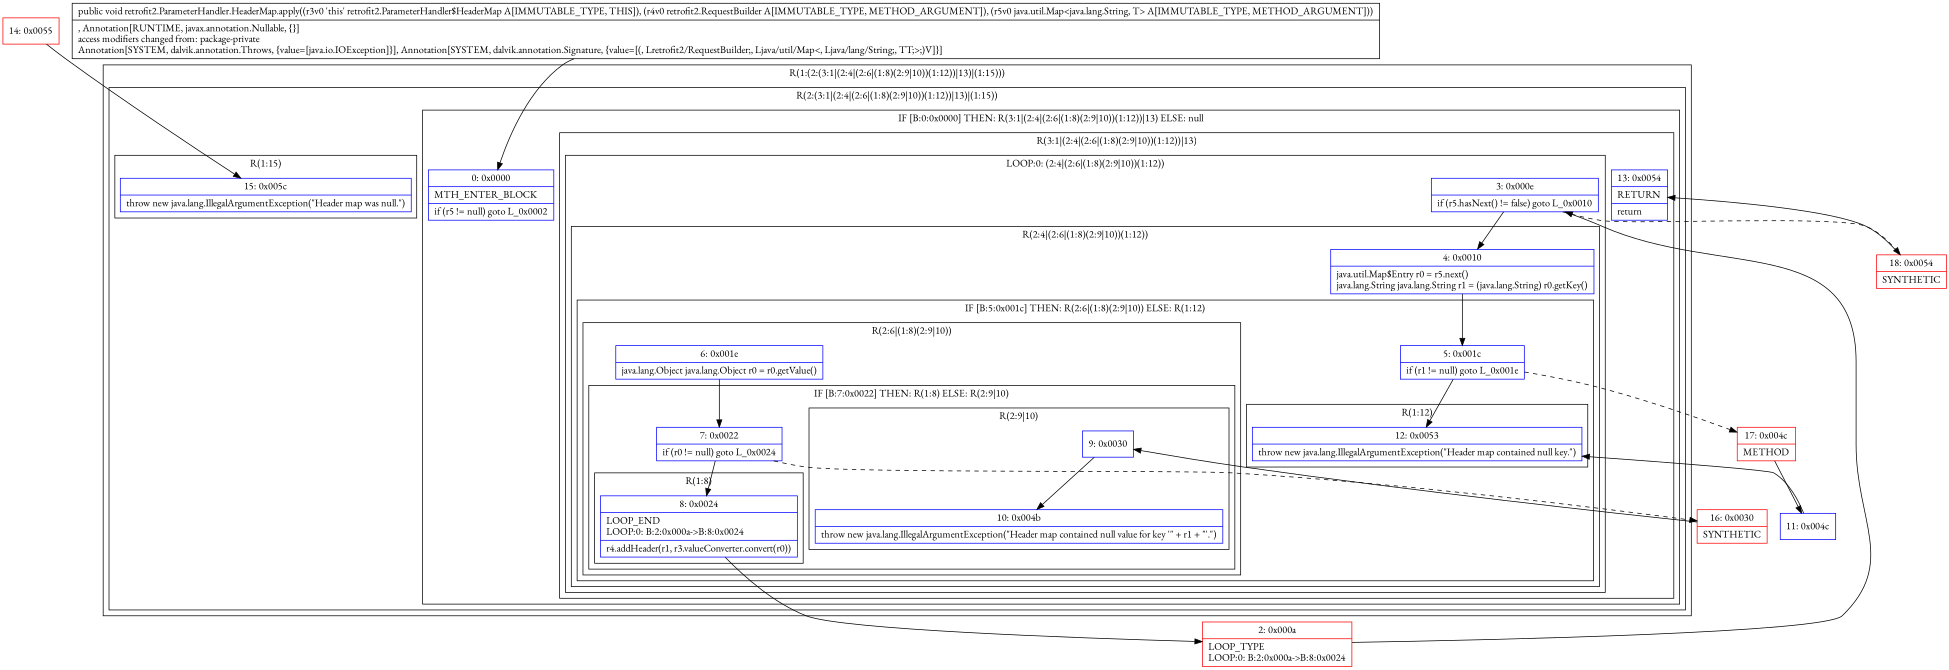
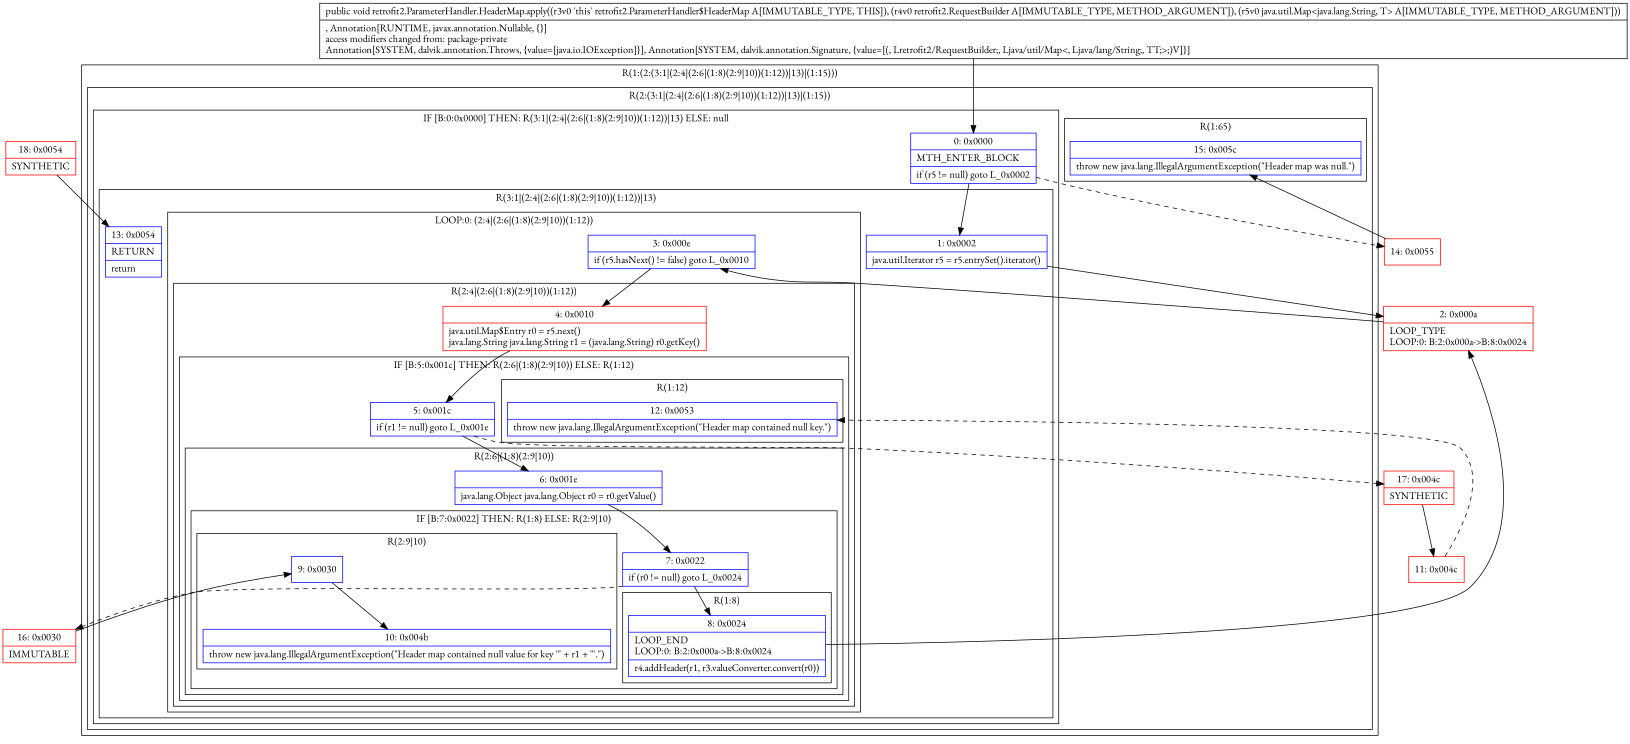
cluster "R(1:15)": label "R(1:15)" -> "R(1:65)"
edge "0: 0x0000" -> "14: 0x0055": added
edge "3: 0x000e" -> "18: 0x0054": removed
node "1: 0x0002": added
node "4: 0x0010": color blue -> red
edge "5: 0x001c" -> "12: 0x0053": now "5: 0x001c" -> "6: 0x001e"
node "17: 0x004c": text "METHOD" -> "SYNTHETIC"
edge "11: 0x004c" -> "12: 0x0053": style solid -> dashed
node "11: 0x004c": color blue -> red
node "16: 0x0030": text "SYNTHETIC" -> "IMMUTABLE"
